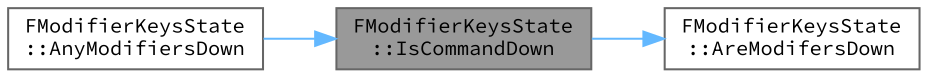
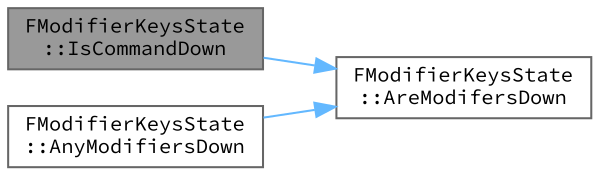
edge "FModifierKeysState ::AnyModifiersDown" -> "FModifierKeysState ::IsCommandDown": now "FModifierKeysState ::AnyModifiersDown" -> "FModifierKeysState ::AreModifersDown"
